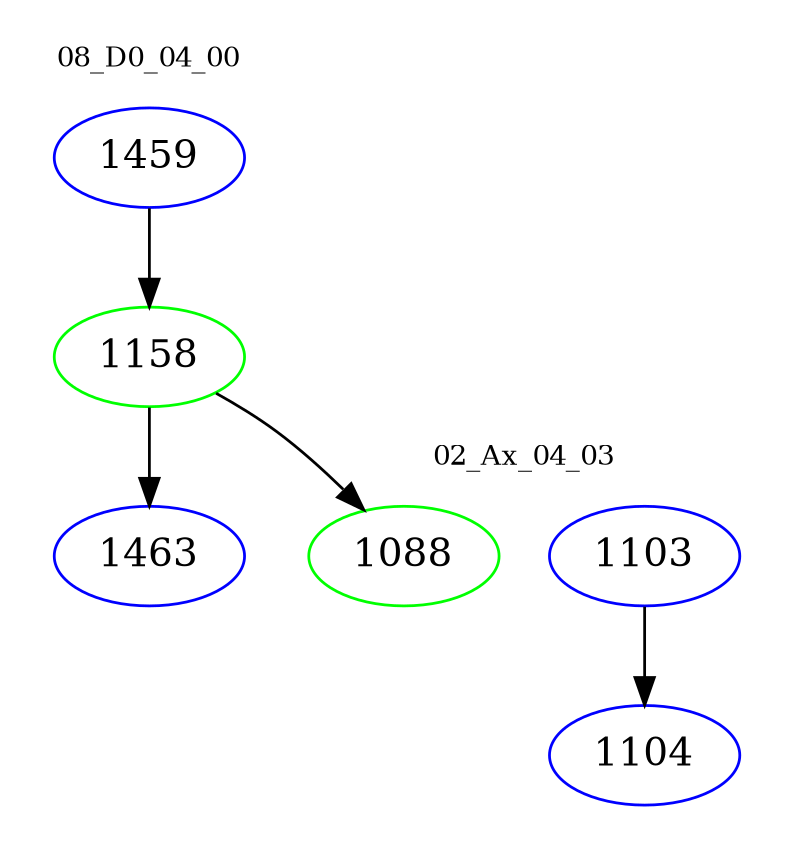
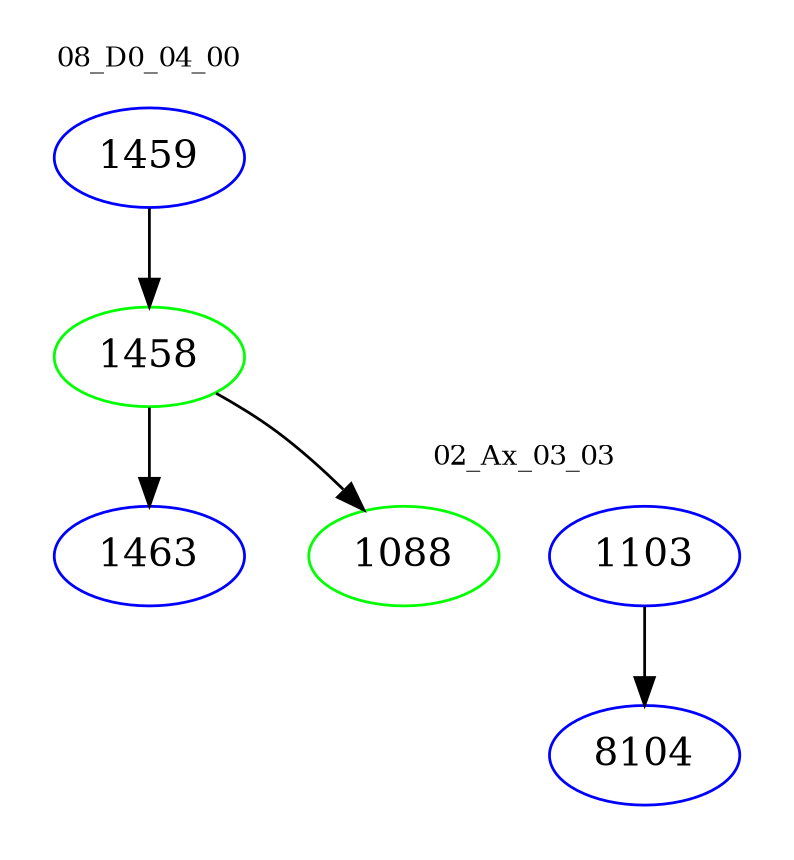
node "1158": label "1158" -> "1458"
cluster "02_Ax_04_03": label "02_Ax_04_03" -> "02_Ax_03_03"
node "1104": label "1104" -> "8104"
